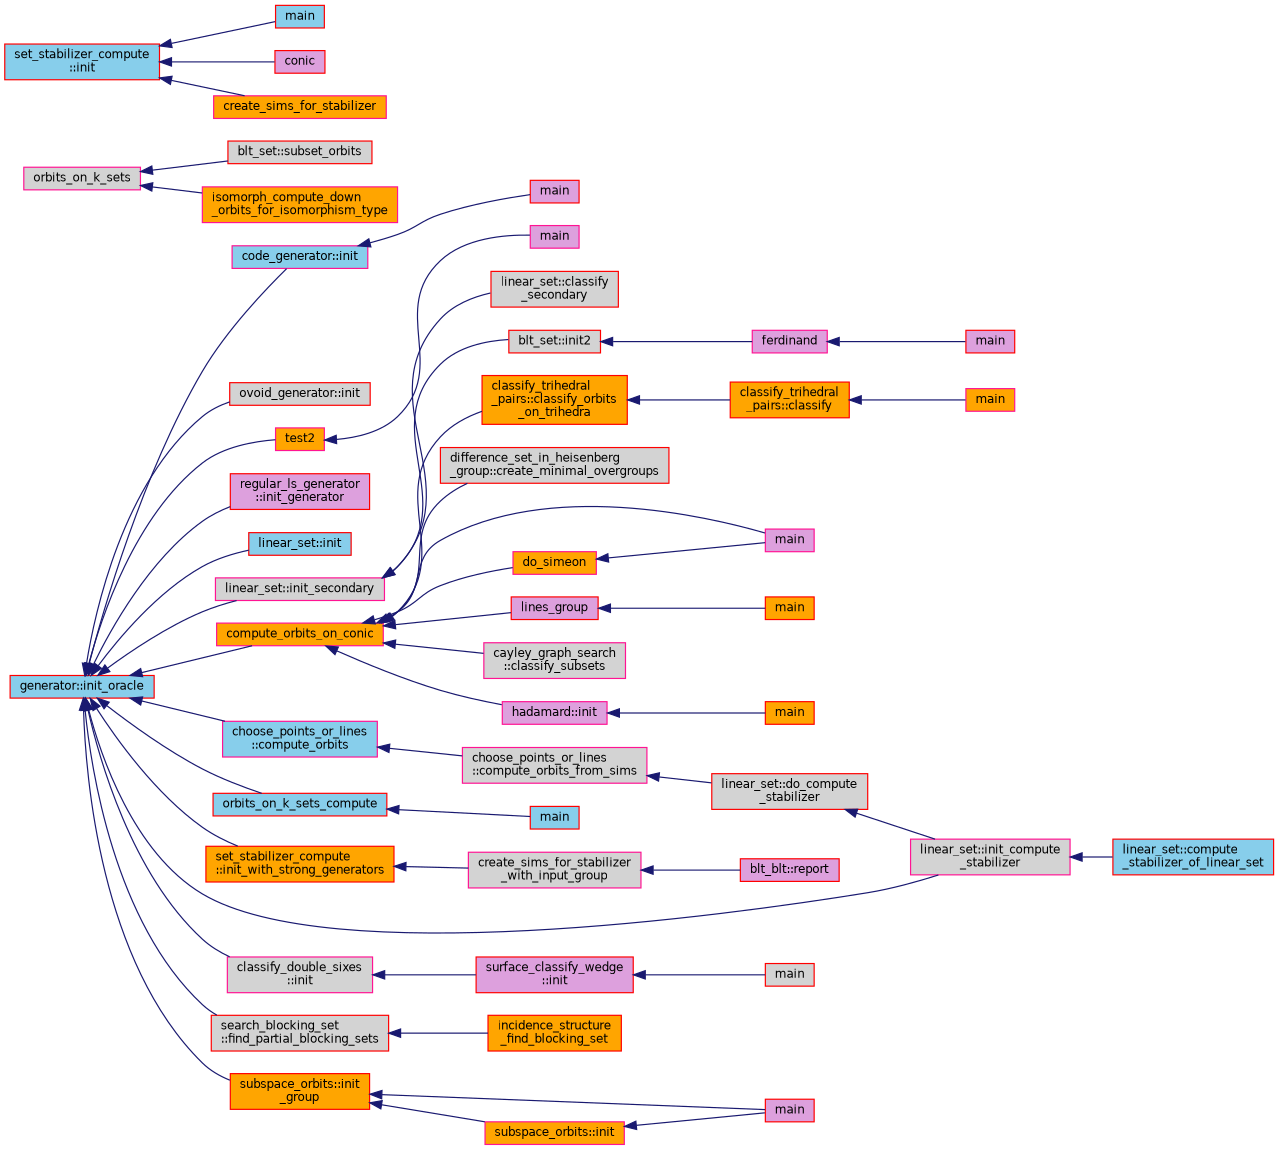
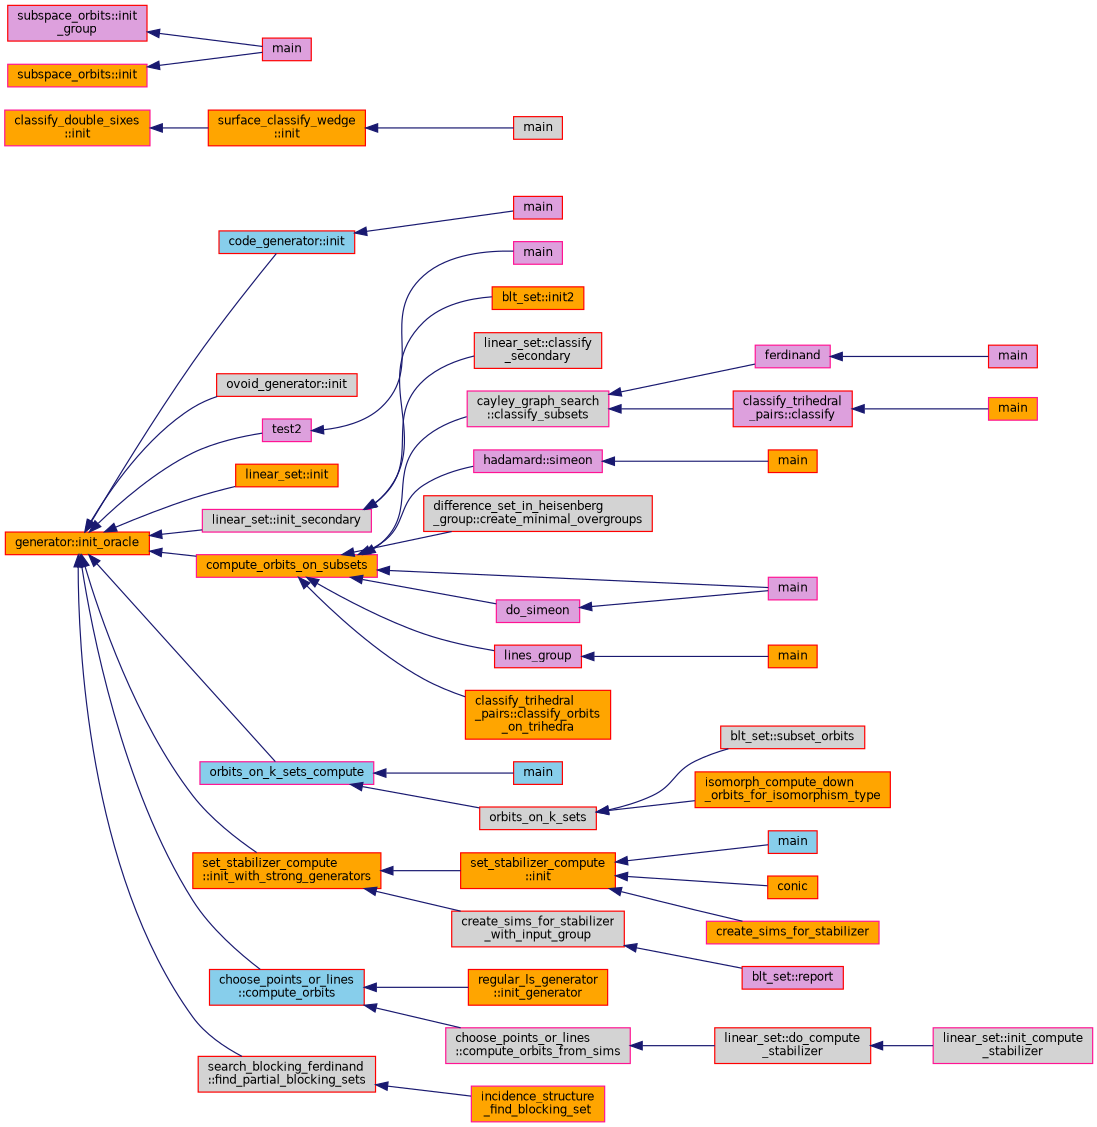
node "set_stabilizer_compute ::init": fillcolor skyblue -> orange
node "conic": fillcolor plum -> orange
node "orbits_on_k_sets": color deeppink -> red
node "isomorph_compute_down _orbits_for_isomorphism_type": color deeppink -> red
node "code_generator::init": color deeppink -> red
node "blt_set::init2": fillcolor lightgrey -> orange
edge "ferdinand" -> "blt_set::init2": now "ferdinand" -> "cayley_graph_search ::classify_subsets"
edge "classify_trihedral _pairs::classify" -> "classify_trihedral _pairs::classify_orbits _on_trihedra": now "classify_trihedral _pairs::classify" -> "cayley_graph_search ::classify_subsets"
node "classify_trihedral _pairs::classify": fillcolor orange -> plum
node "test2": fillcolor orange -> plum
node "regular_ls_generator ::init_generator": fillcolor plum -> orange
node "linear_set::init": fillcolor skyblue -> orange
node "do_simeon": fillcolor orange -> plum
edge "regular_ls_generator ::init_generator" -> "generator::init_oracle": now "regular_ls_generator ::init_generator" -> "choose_points_or_lines ::compute_orbits"
node "compute_orbits_on_conic": label "compute_orbits_on_conic" -> "compute_orbits_on_subsets"
node "generator::init_oracle": fillcolor skyblue -> orange
node "hadamard::init": label "hadamard::init" -> "hadamard::simeon"
node "choose_points_or_lines ::compute_orbits": color deeppink -> red
edge "orbits_on_k_sets" -> "orbits_on_k_sets_compute": added
node "orbits_on_k_sets_compute": color red -> deeppink
edge "classify_double_sixes ::init" -> "generator::init_oracle": removed
node "linear_set::compute _stabilizer_of_linear_set": removed
node "create_sims_for_stabilizer _with_input_group": color deeppink -> red
node "blt_blt::report": label "blt_blt::report" -> "blt_set::report"
edge "set_stabilizer_compute ::init" -> "set_stabilizer_compute ::init_with_strong_generators": added
edge "subspace_orbits::init _group" -> "generator::init_oracle": removed
edge "linear_set::init_compute _stabilizer" -> "generator::init_oracle": removed
node "classify_double_sixes ::init": fillcolor lightgrey -> orange
node "surface_classify_wedge ::init": fillcolor plum -> orange
node "search_blocking_set ::find_partial_blocking_sets": label "search_blocking_set ::find_partial_blocking_sets" -> "search_blocking_ferdinand ::find_partial_blocking_sets"
node "incidence_structure _find_blocking_set": color red -> deeppink
node "subspace_orbits::init _group": fillcolor orange -> plum
edge "subspace_orbits::init" -> "subspace_orbits::init _group": removed
